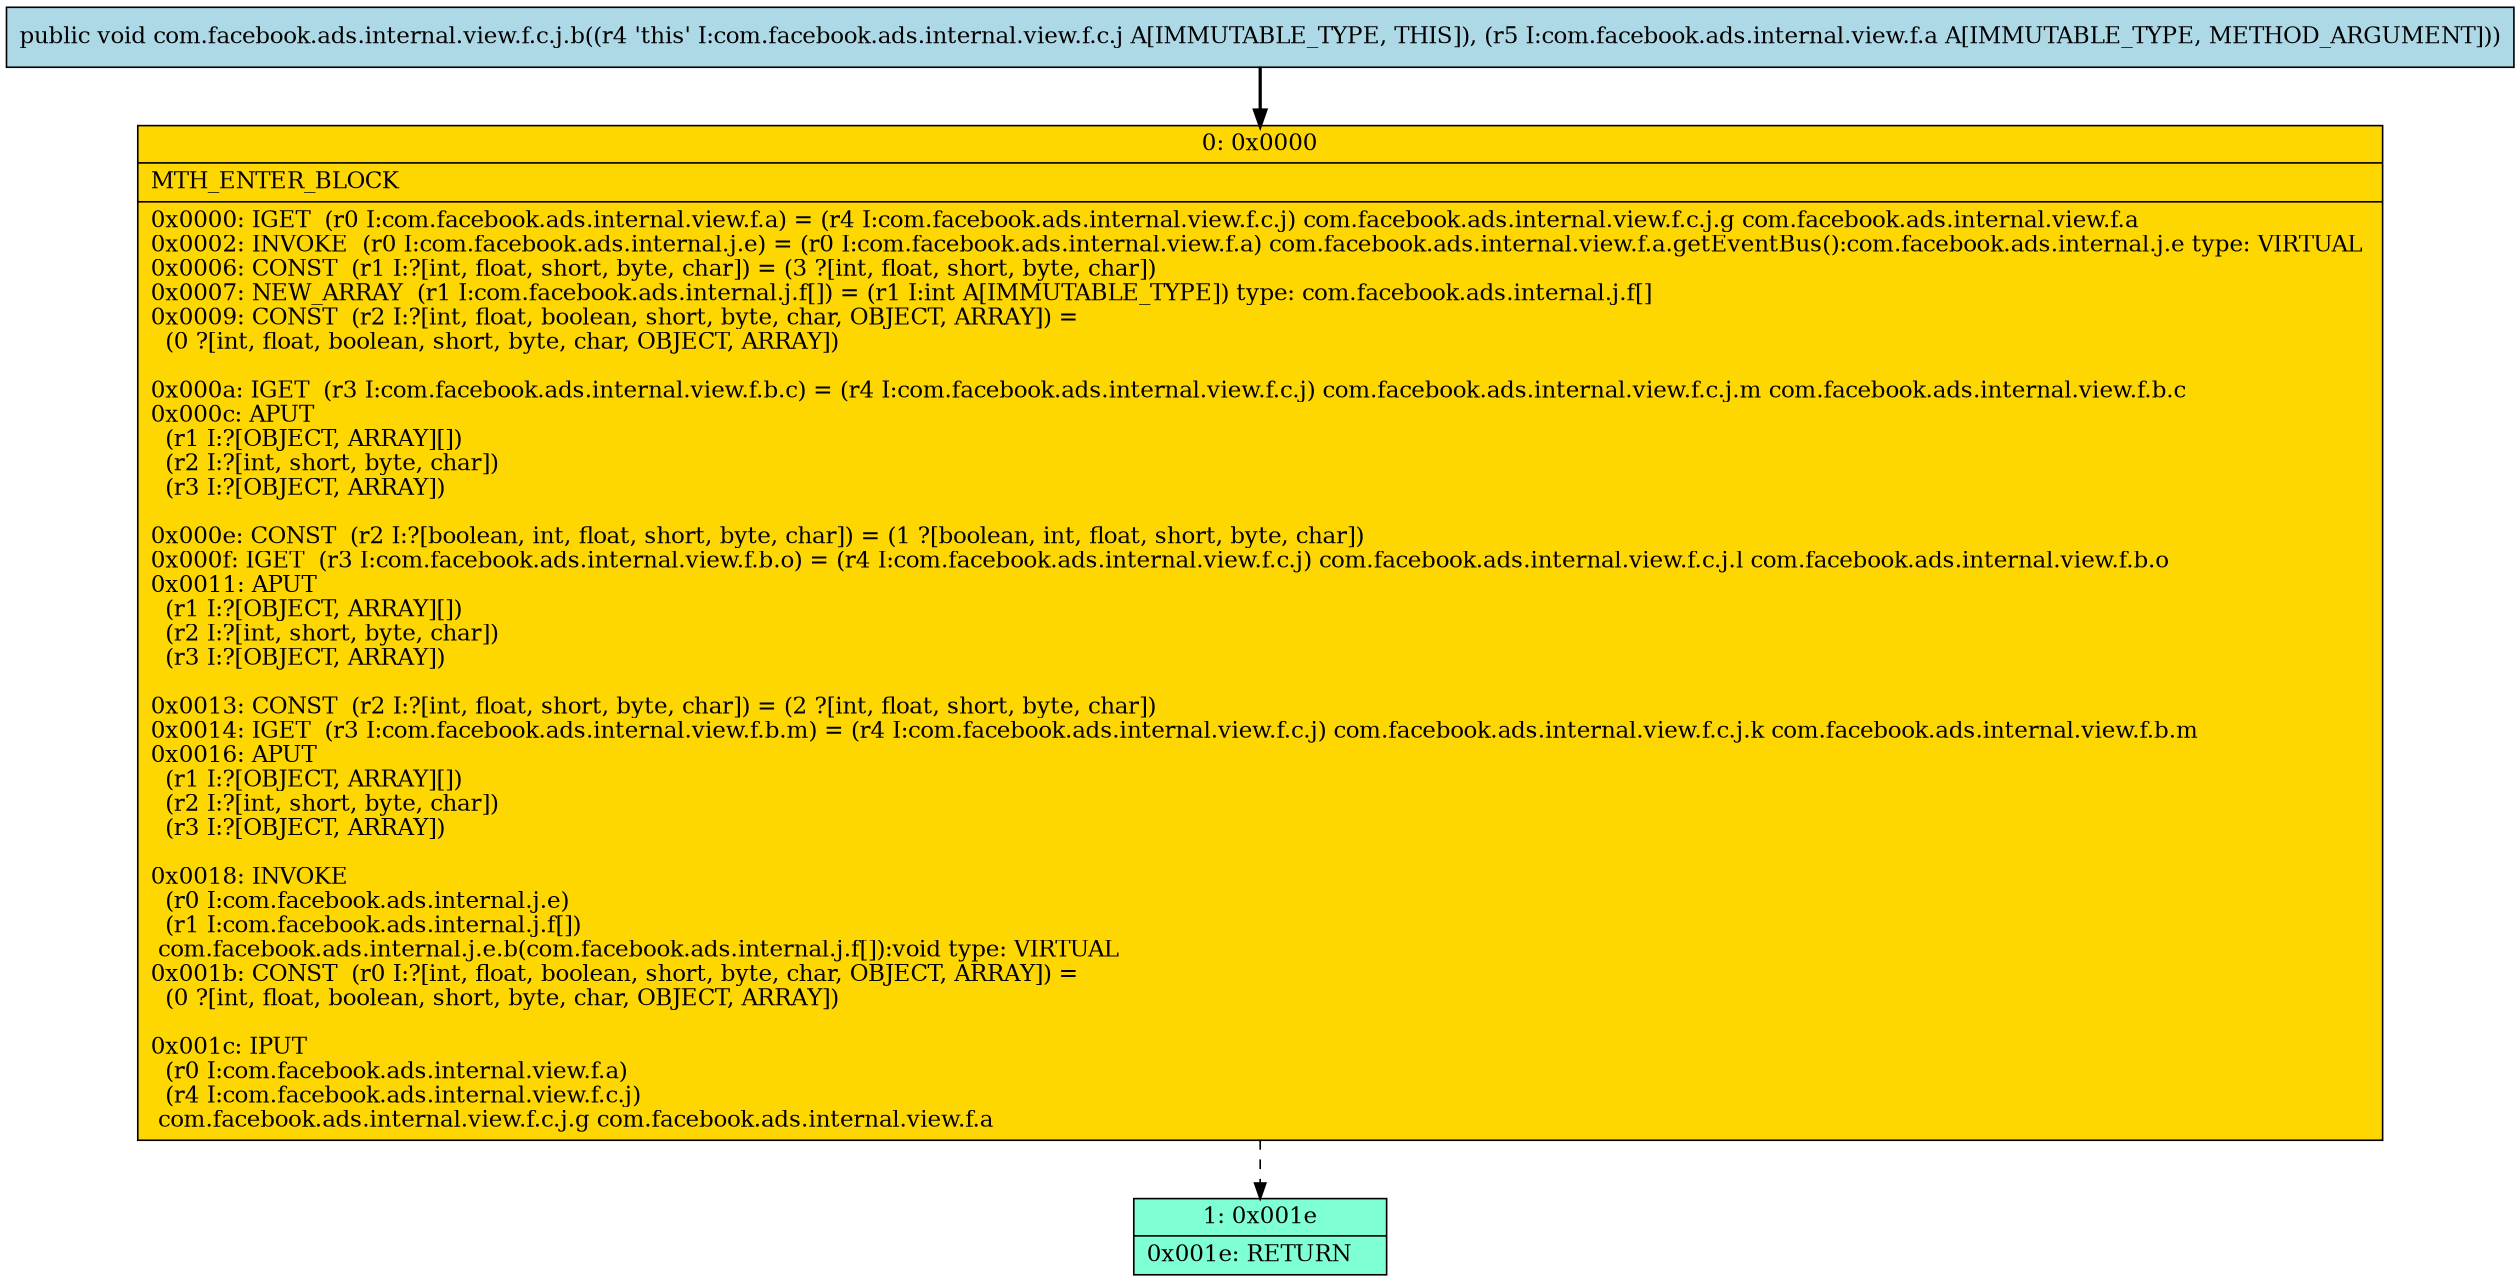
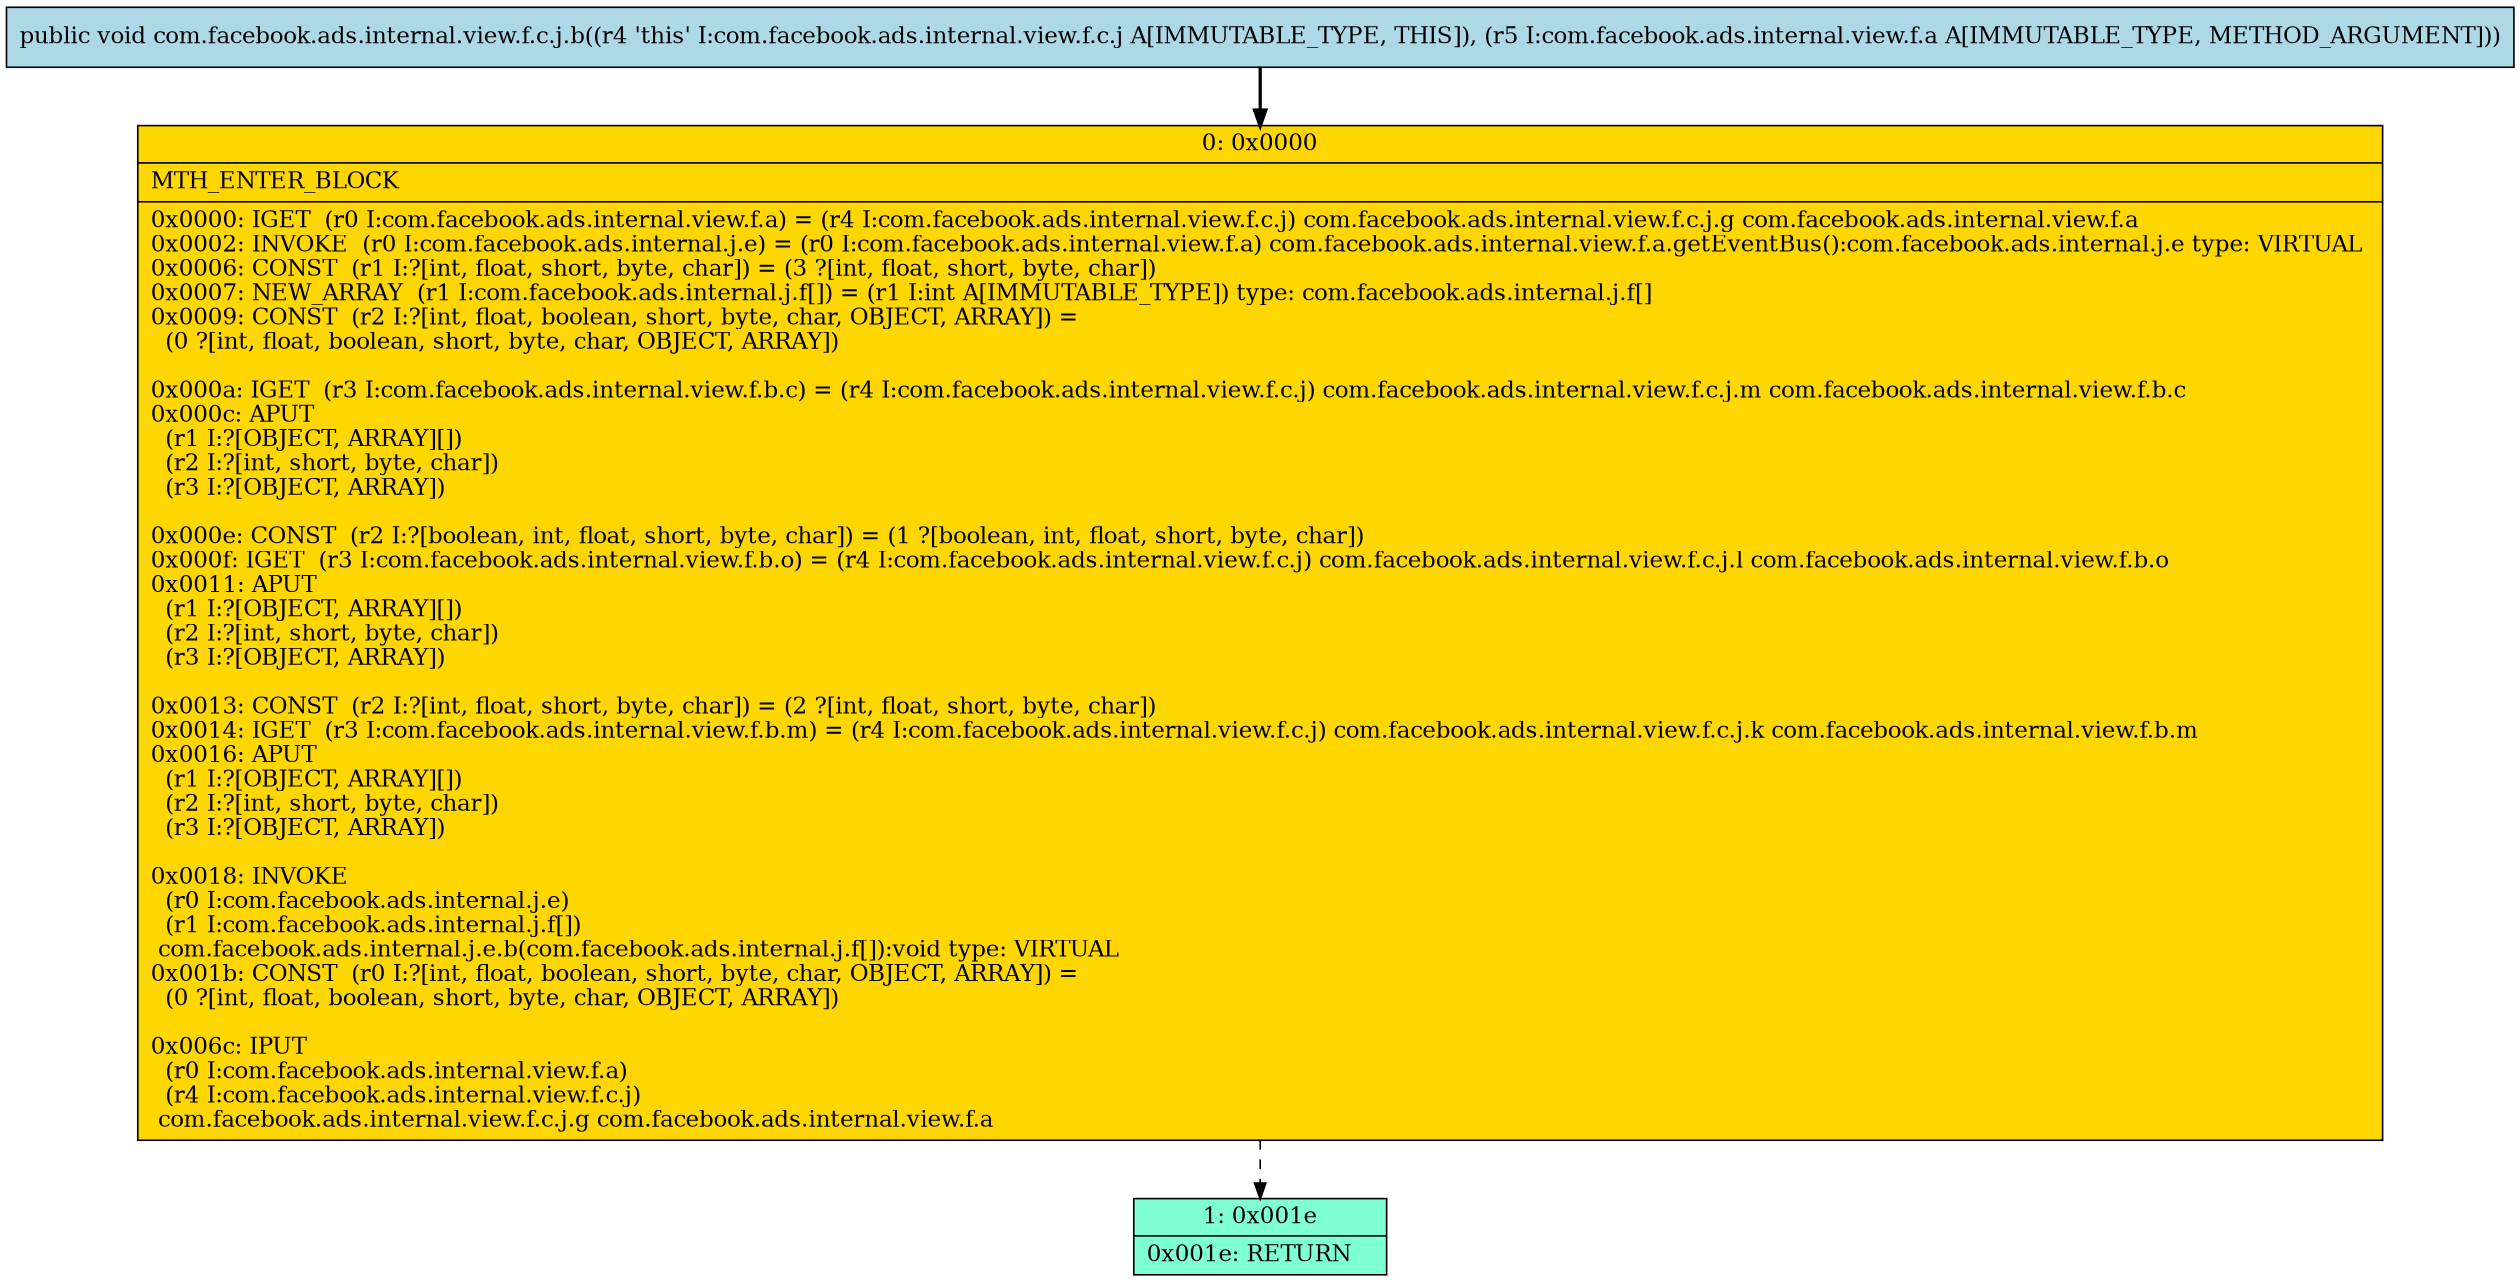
node "0: 0x0000": text "0x001c: IPUT" -> "0x006c: IPUT"
